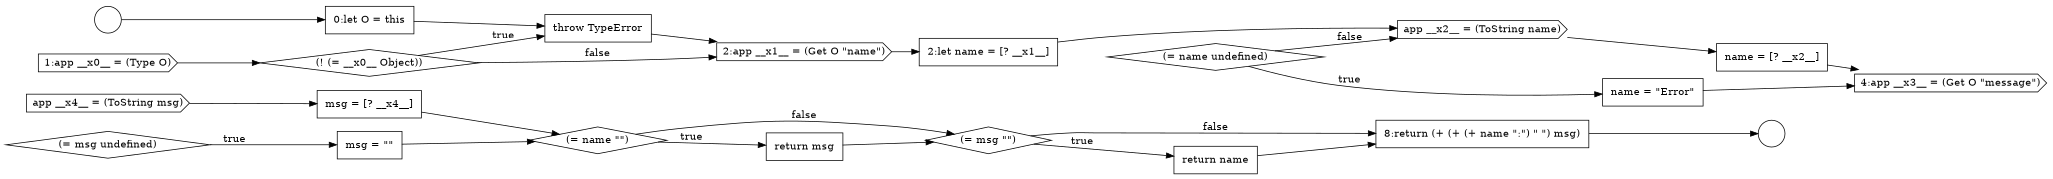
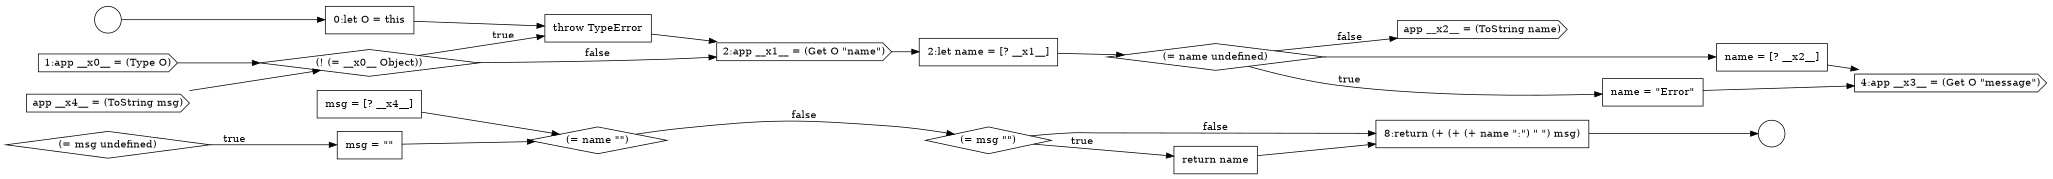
edge "2:let name = [? __x1__]" -> "app __x2__ = (ToString name)": now "2:let name = [? __x1__]" -> "(= name undefined)"
edge "app __x2__ = (ToString name)" -> "name = [? __x2__]": now "(= name undefined)" -> "name = [? __x2__]"
edge "app __x4__ = (ToString msg)" -> "msg = [? __x4__]": now "app __x4__ = (ToString msg)" -> "(! (= __x0__ Object))"
node "return msg": removed
